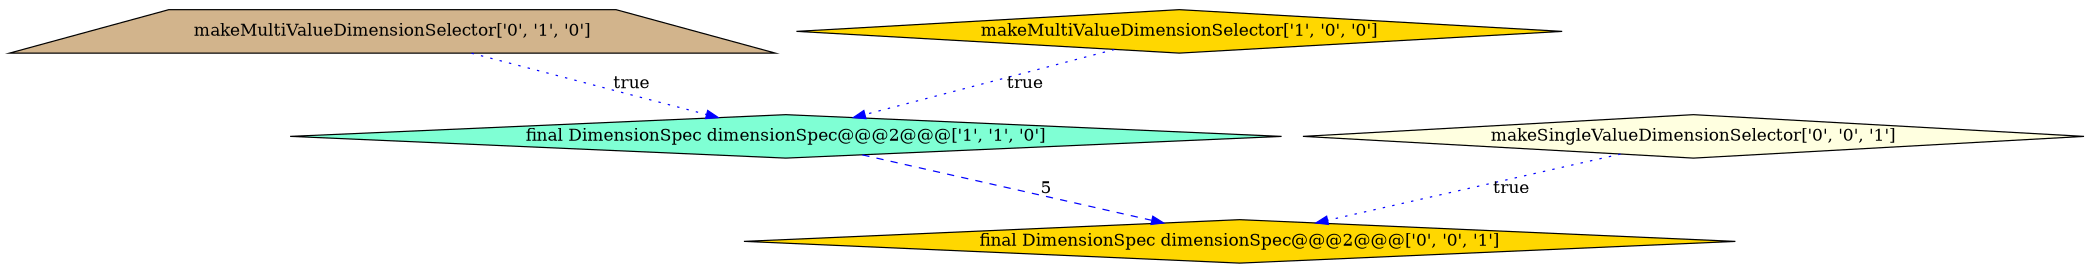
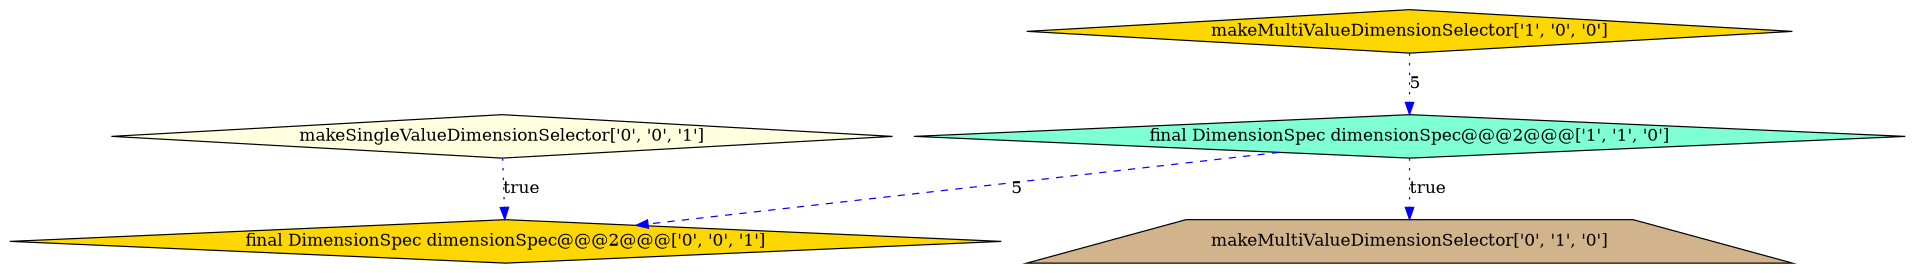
edge "makeMultiValueDimensionSelector['0', '1', '0']" -> "final DimensionSpec dimensionSpec@@@2@@@['1', '1', '0']": reversed
edge "makeMultiValueDimensionSelector['1', '0', '0']" -> "final DimensionSpec dimensionSpec@@@2@@@['1', '1', '0']": label "true" -> "5"
